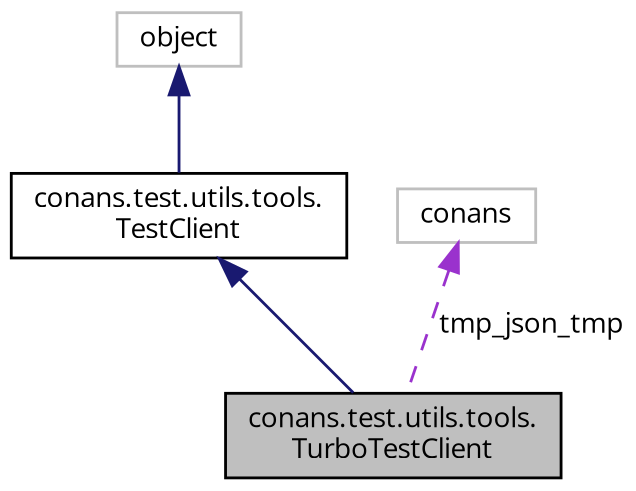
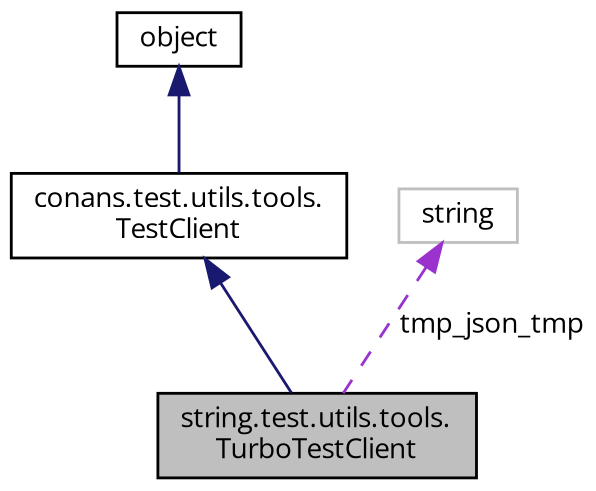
node "object": color grey75 -> black
node "conans": label "conans" -> "string"
node "conans.test.utils.tools. TurboTestClient": label "conans.test.utils.tools. TurboTestClient" -> "string.test.utils.tools. TurboTestClient"
